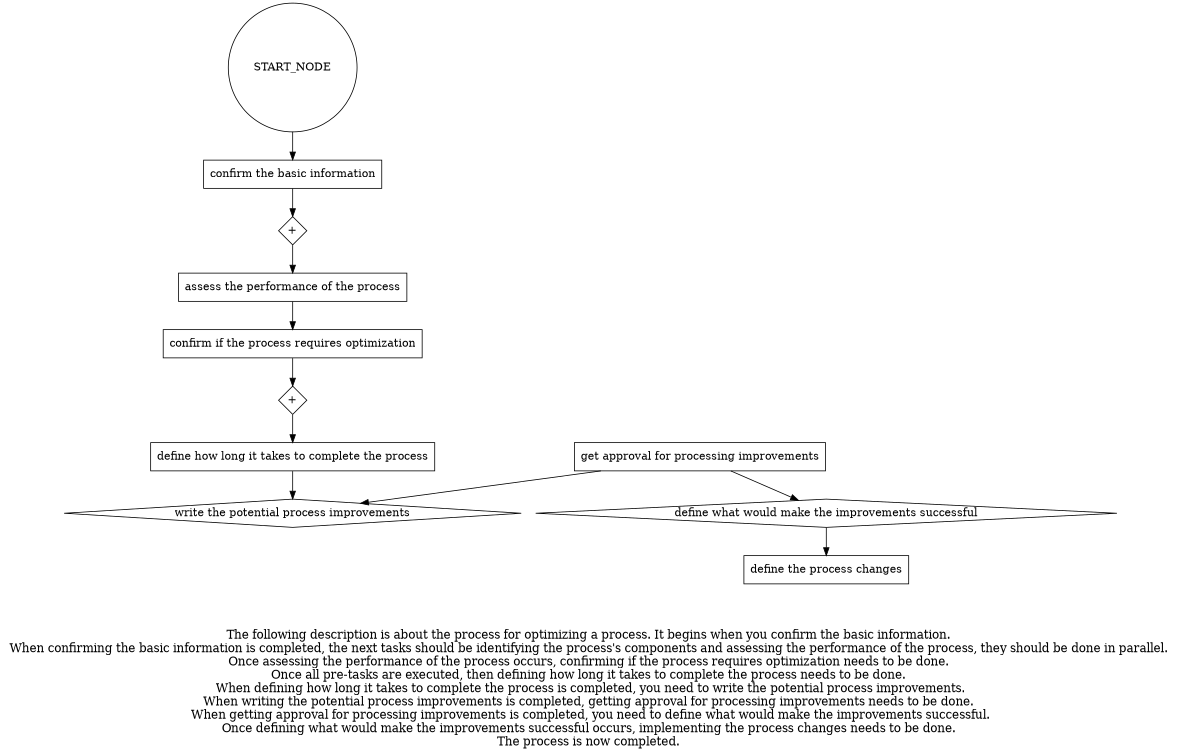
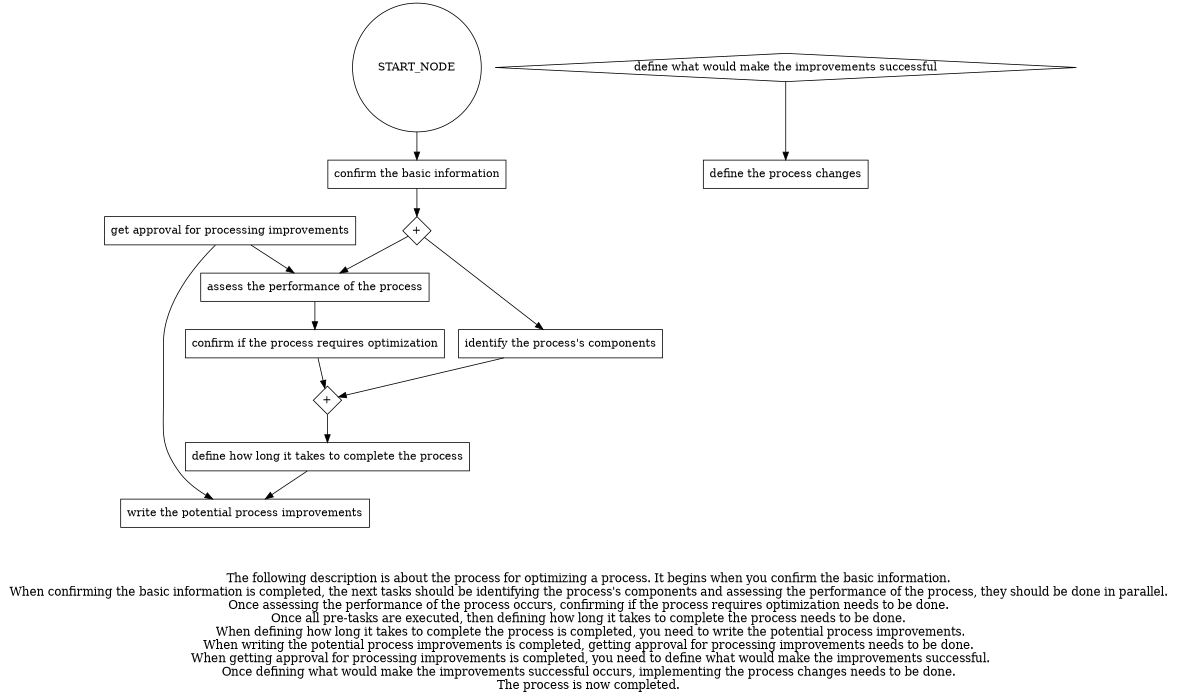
node "identify the process's components": added
edge "get approval for processing improvements" -> "define what would make the improvements successful": now "get approval for processing improvements" -> "assess the performance of the process"
node "write the potential process improvements": shape diamond -> box
